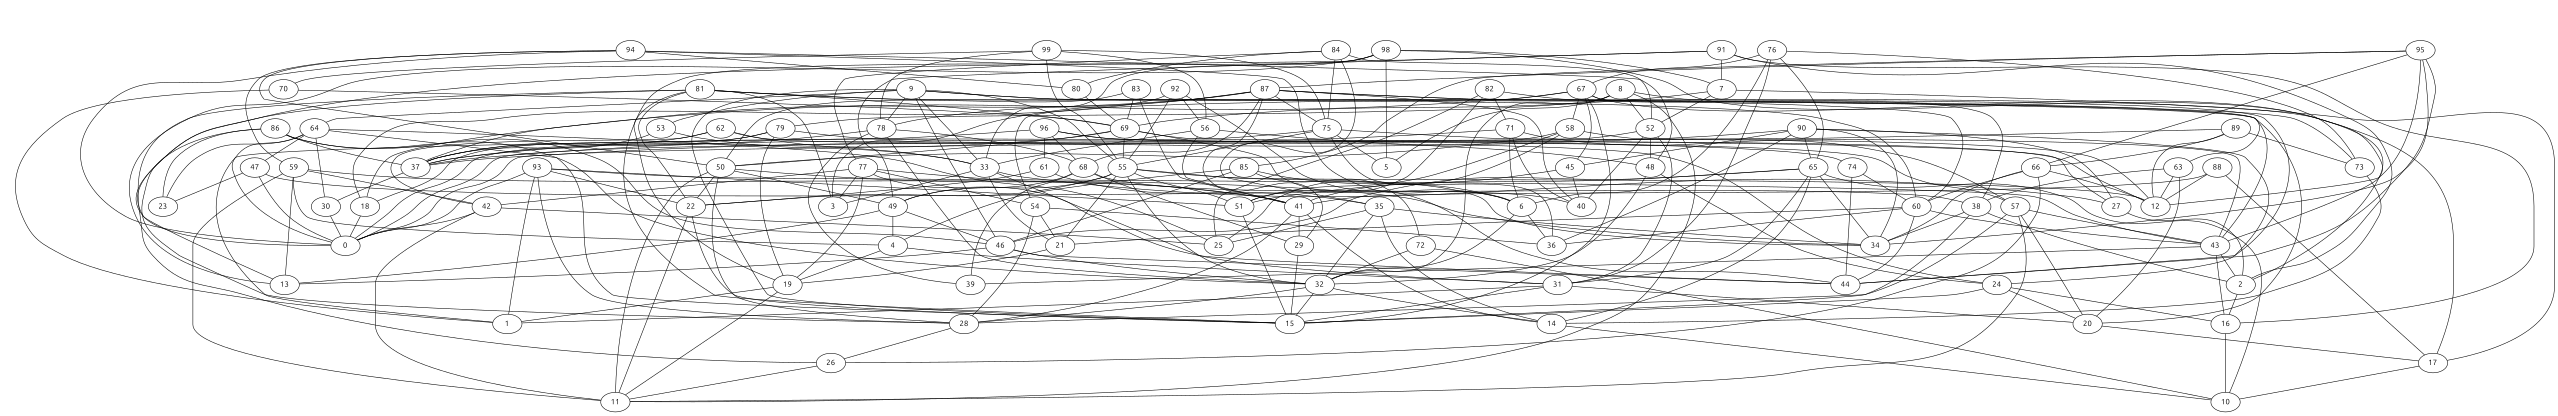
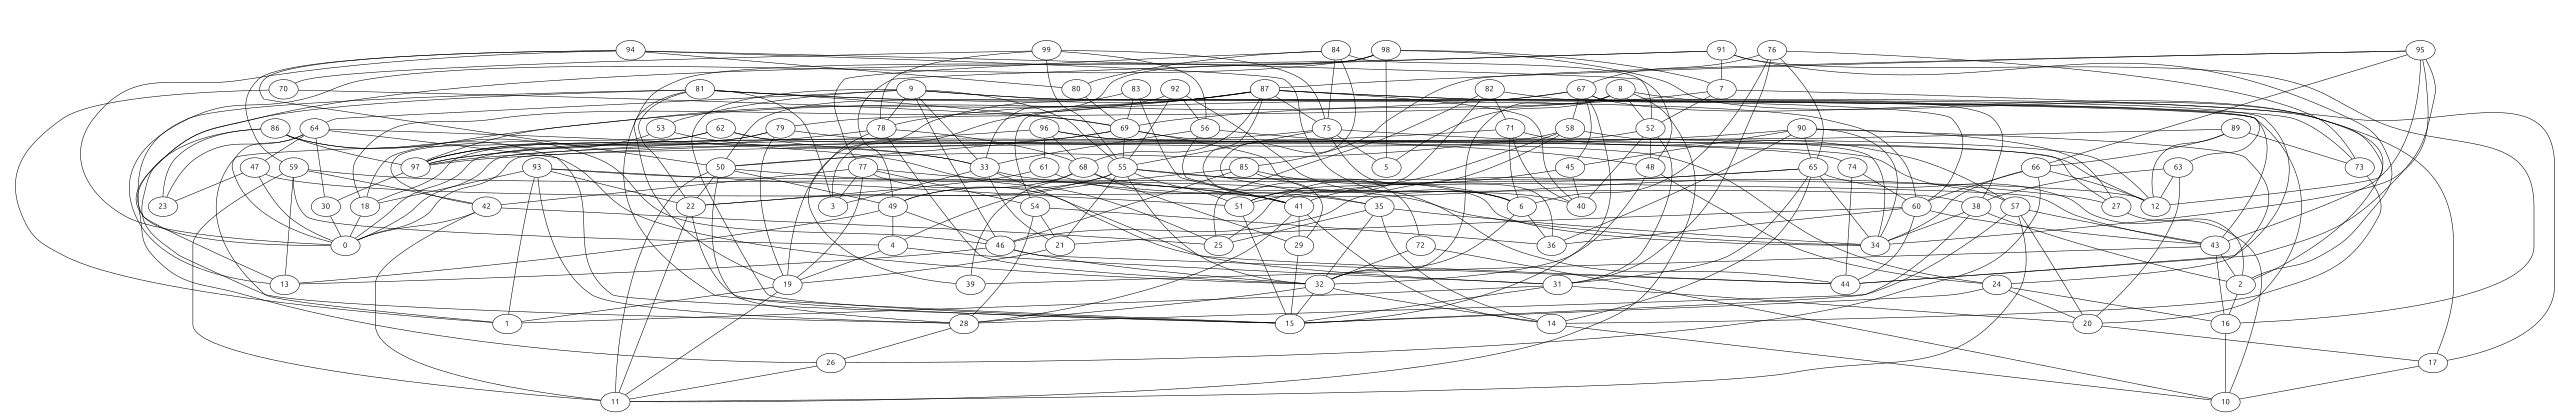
edge "87" -- "19": added
edge "58" -- "43": now "58" -- "34"
node "37": label "37" -> "97"
node "88": removed
edge "93" -- "0": now "93" -- "18"
